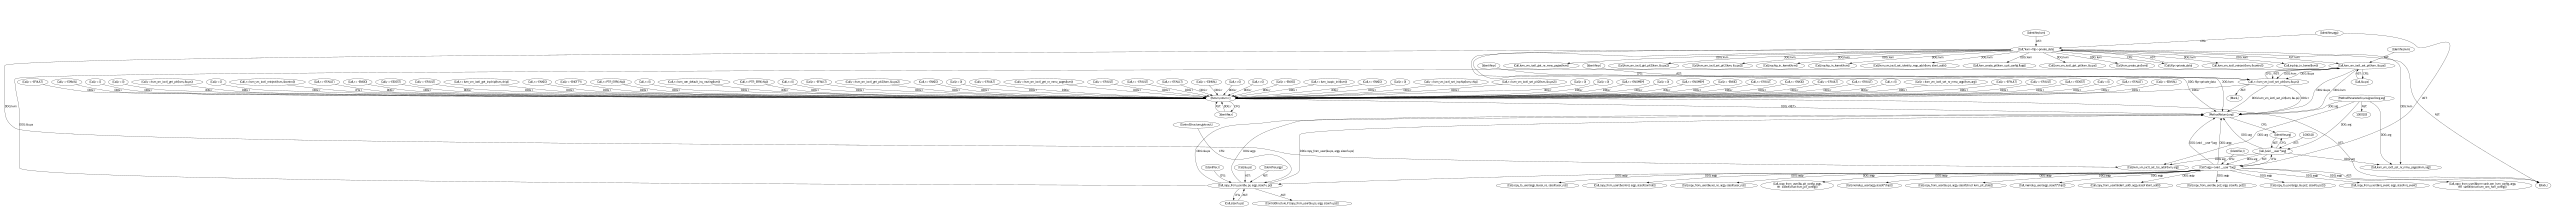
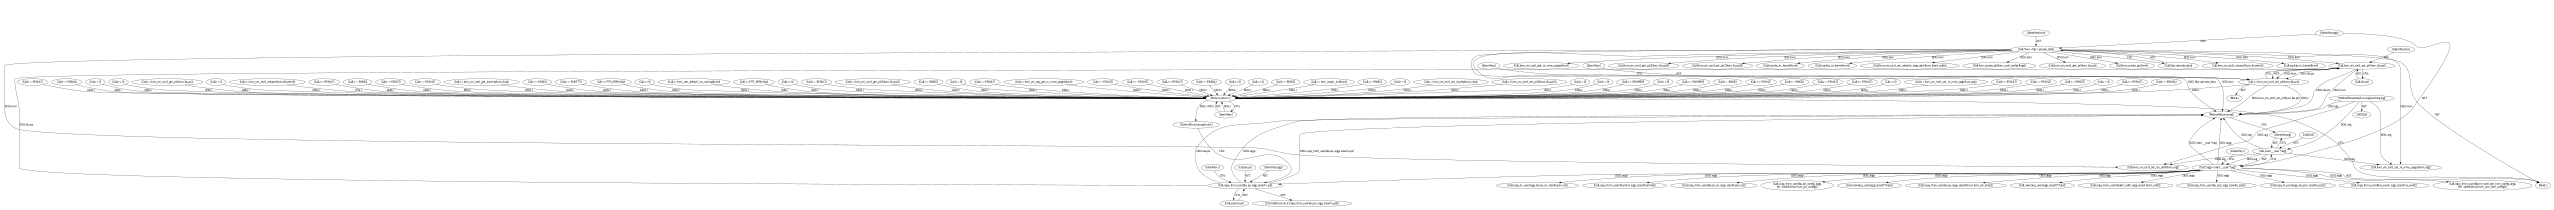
edge "(Call,*kvm = filp->private_data)" -> "(Call,kvm_vm_ioctl_set_pit(kvm, &u.ps))": label "AST: kvm" -> "DDG: kvm"
node "(Call,r = kvm_vm_ioctl_get_nr_mmu_pages(kvm))": label "(Call,r = kvm_vm_ioctl_get_nr_mmu_pages(kvm))" -> "(Call,r = kvm_vm_arg_get_nr_mmu_pages(kvm))"
edge "(Return,return r;)" -> "(MethodReturn,long)": now "(Return,return r;)" -> "(ControlStructure,goto out;)"
